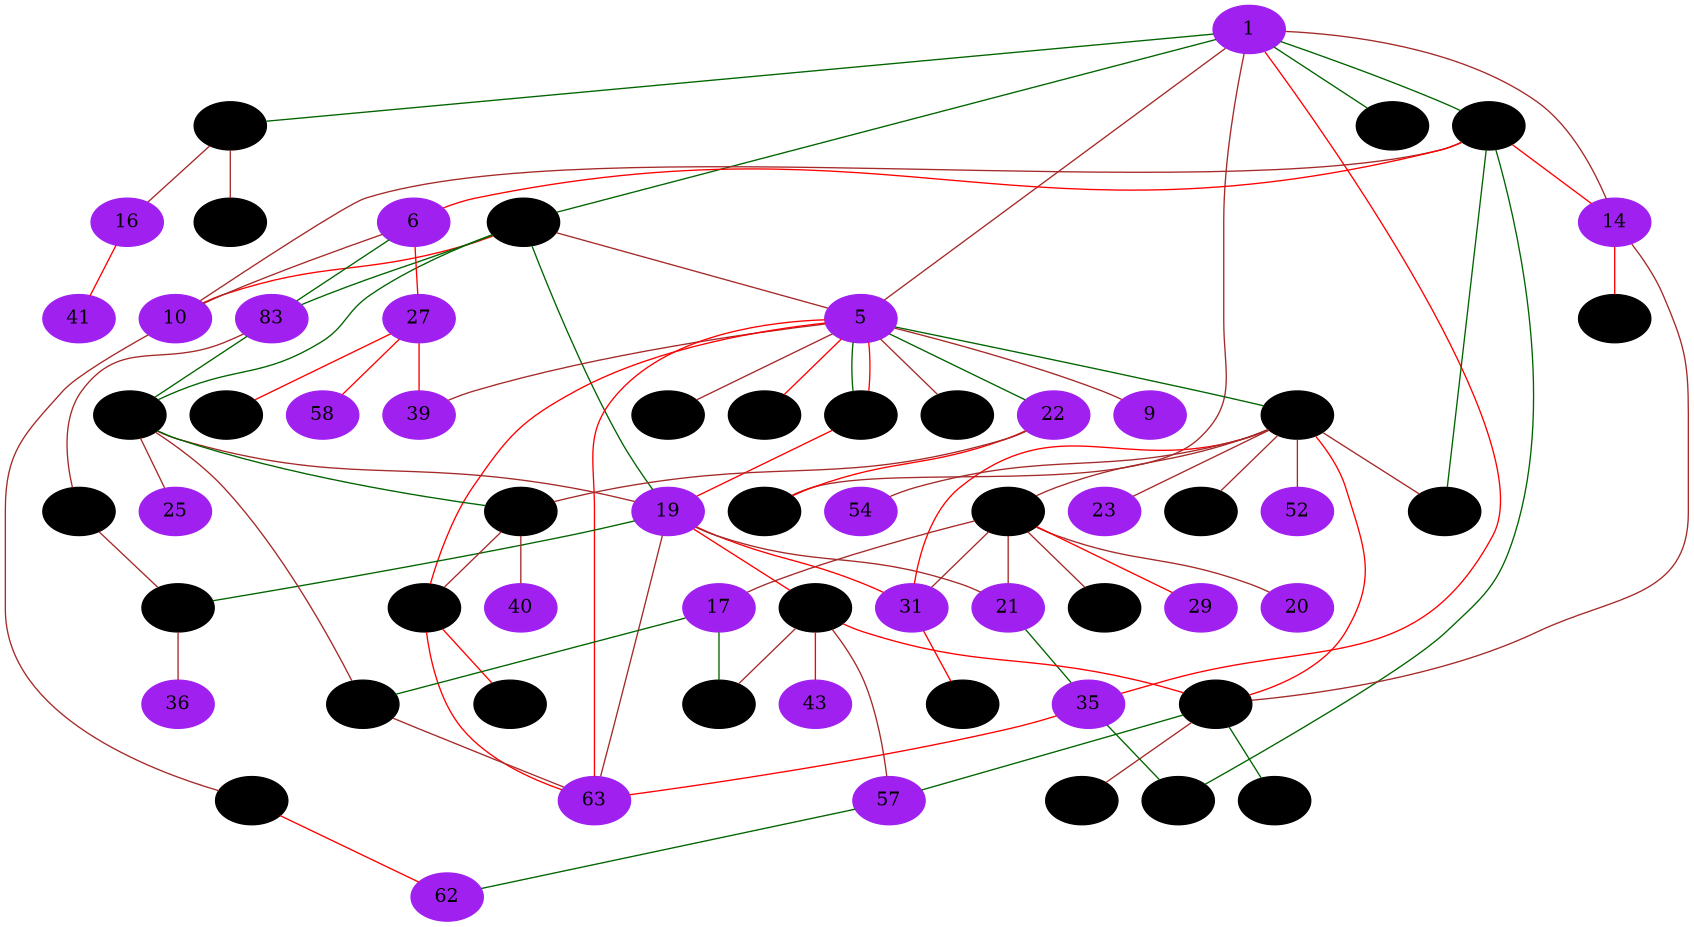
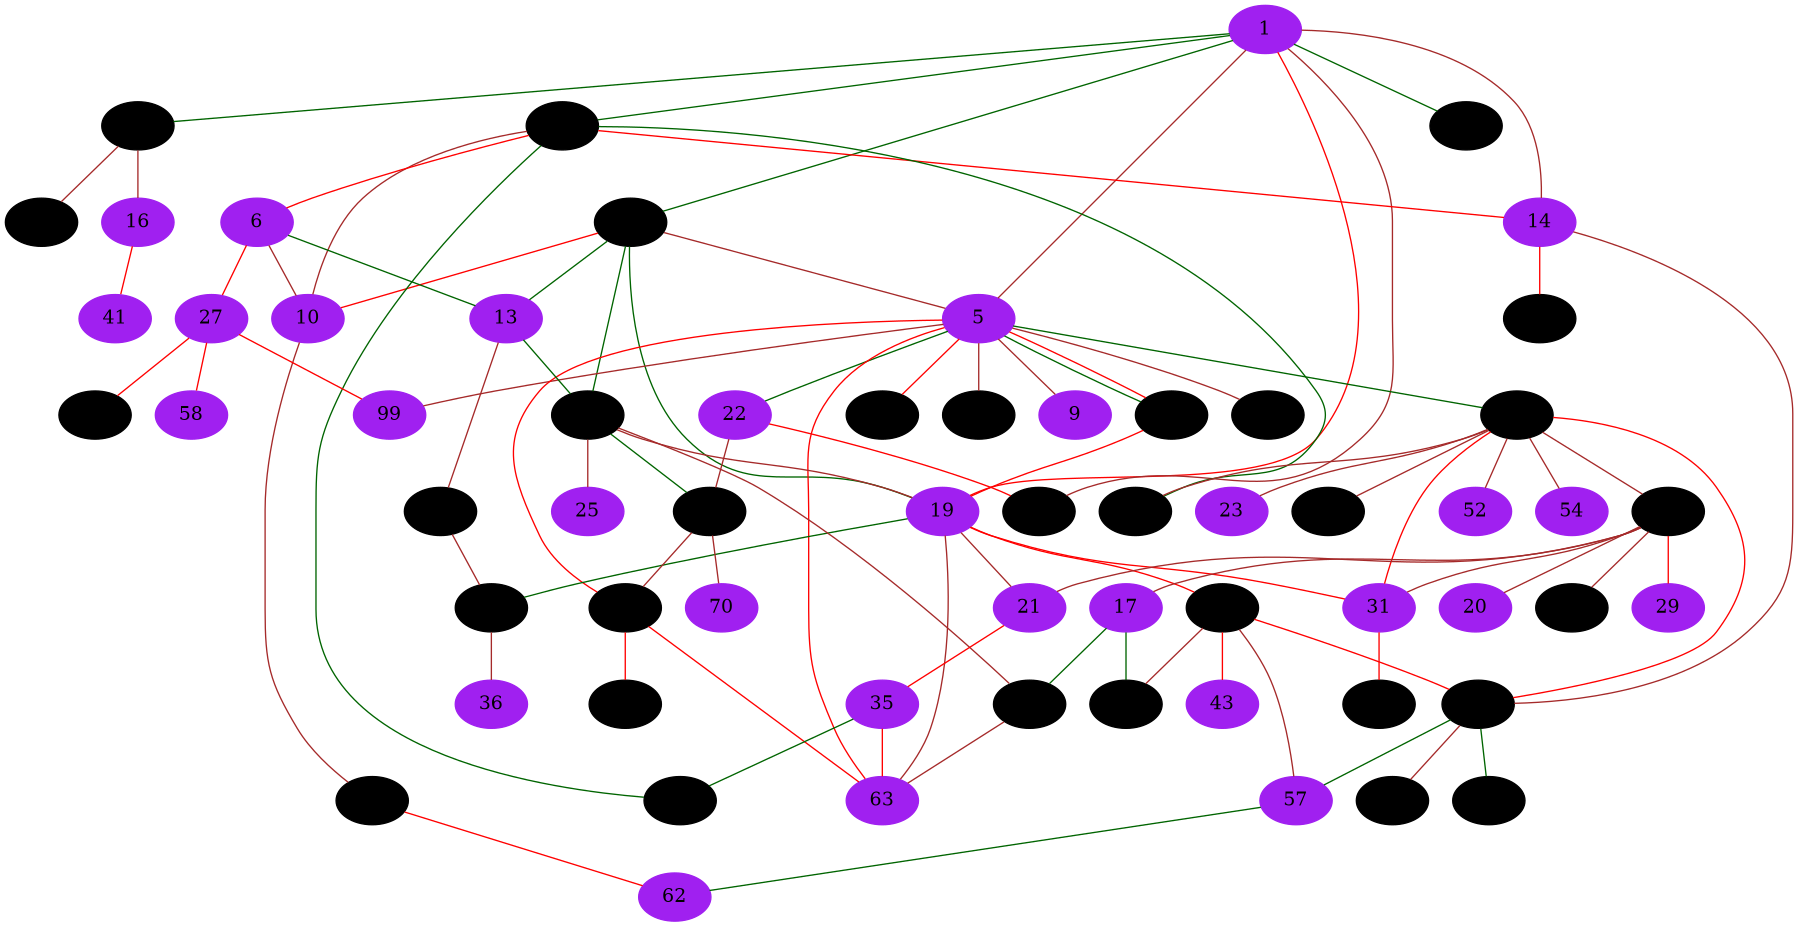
node "83": label "83" -> "13"
node "39": label "39" -> "99"
edge "1" -- "35": now "1" -- "19"
node "40": label "40" -> "70"
edge "21" -- "35": color darkgreen -> red
